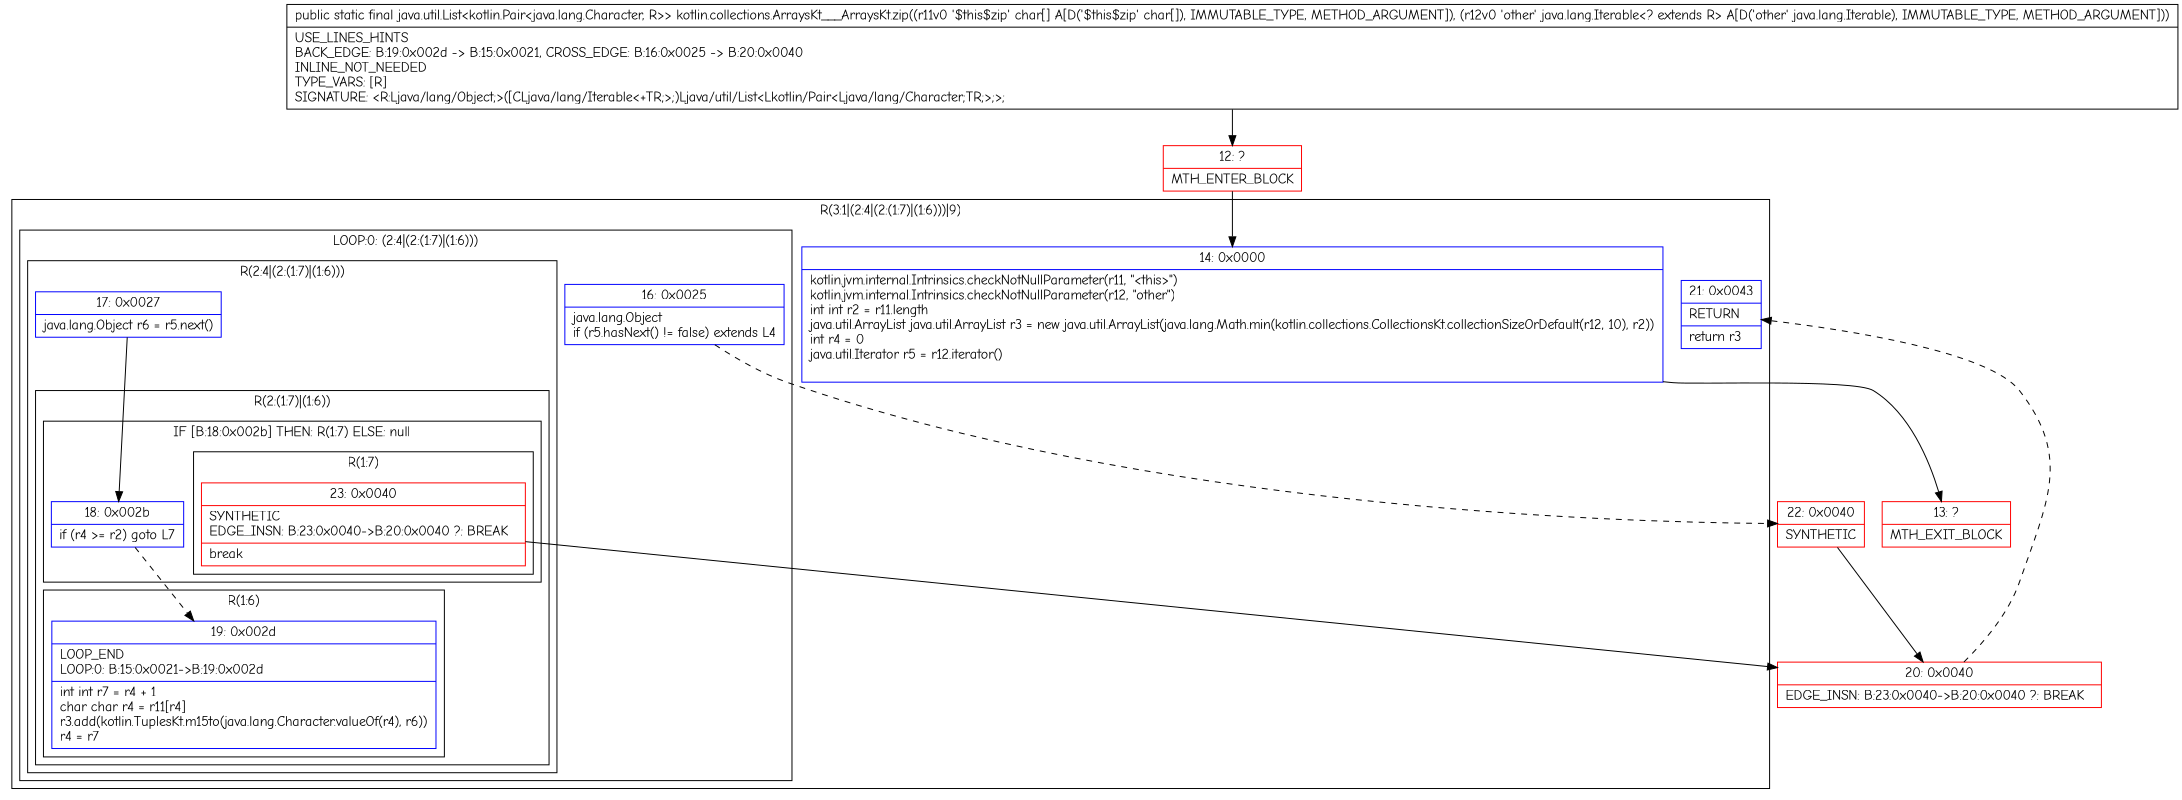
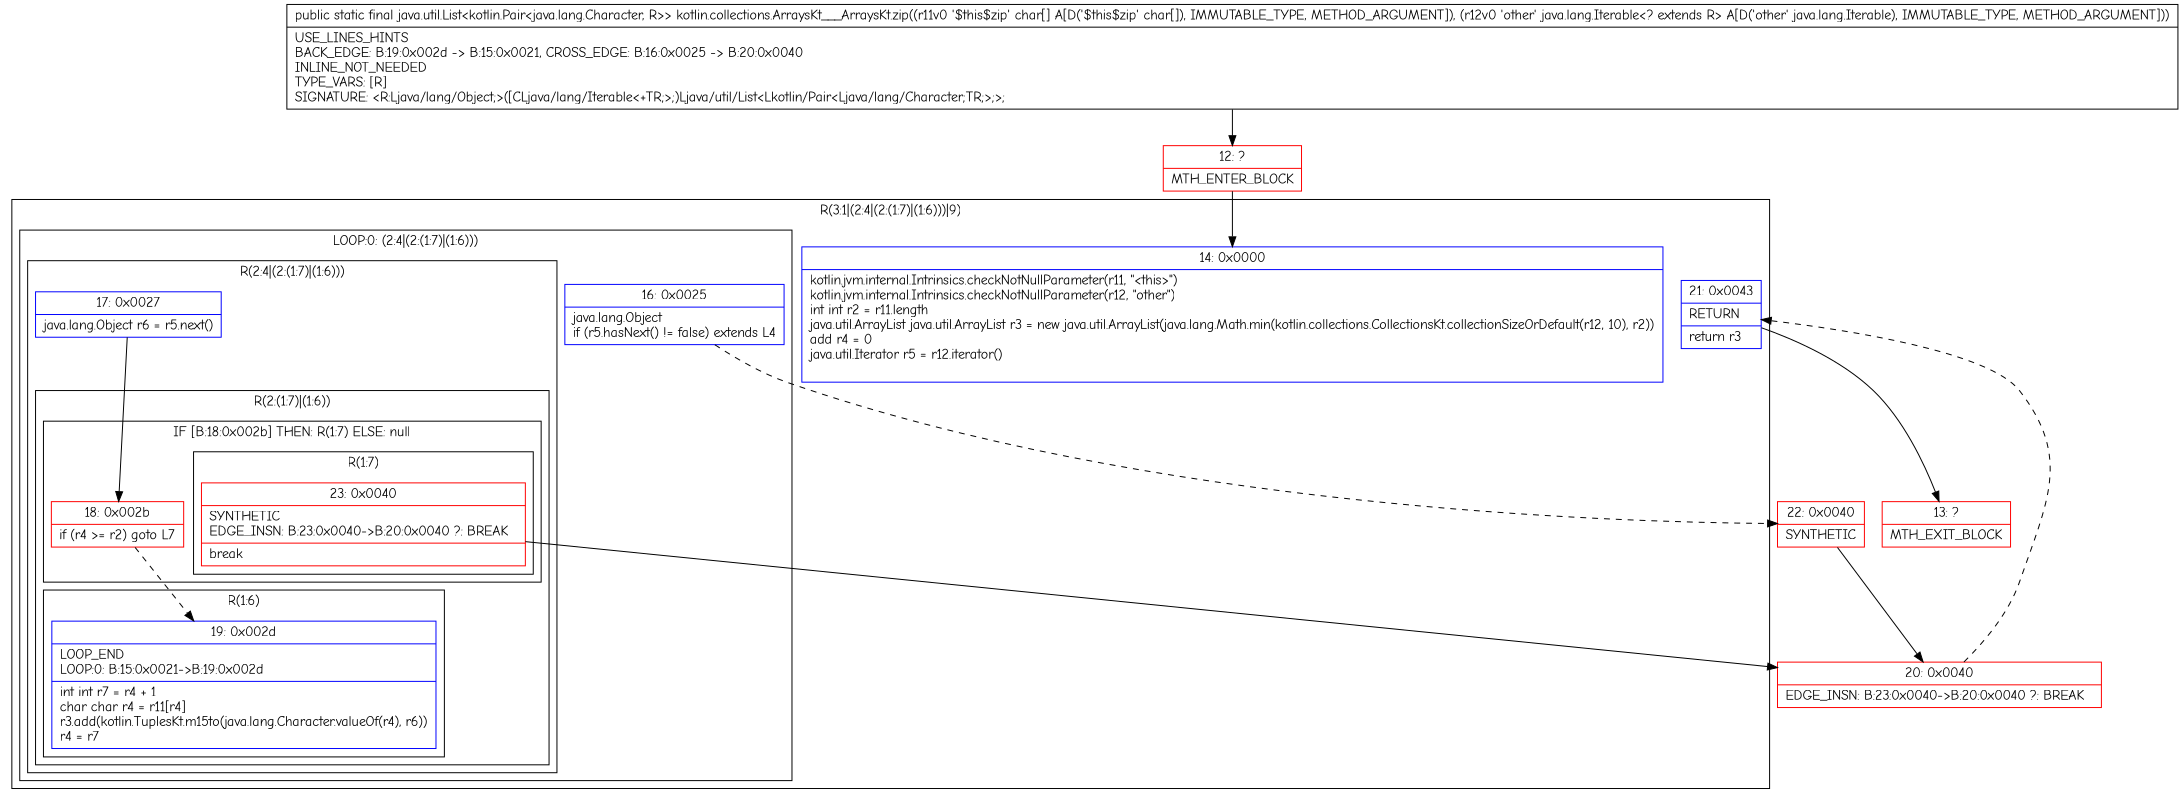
node "14: 0x0000": text "int r4 = 0" -> "add r4 = 0"
edge "14: 0x0000" -> "13: ?": now "21: 0x0043" -> "13: ?"
node "18: 0x002b": color blue -> red
